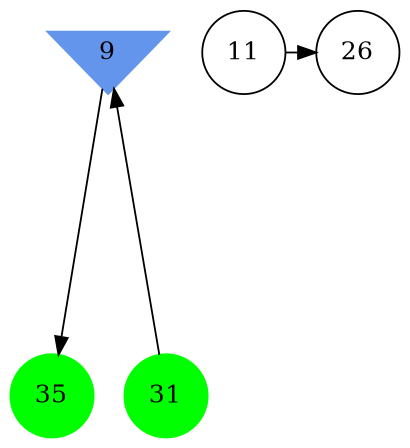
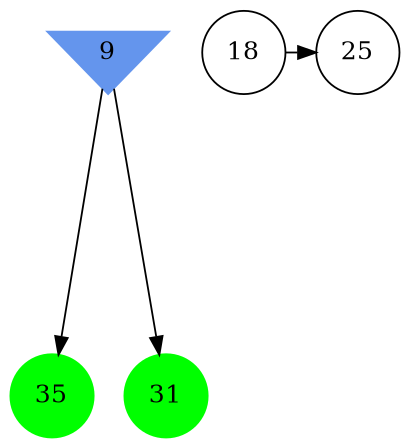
node "11": label "11" -> "18"
node "26": label "26" -> "25"
edge "31" -> "9": reversed
